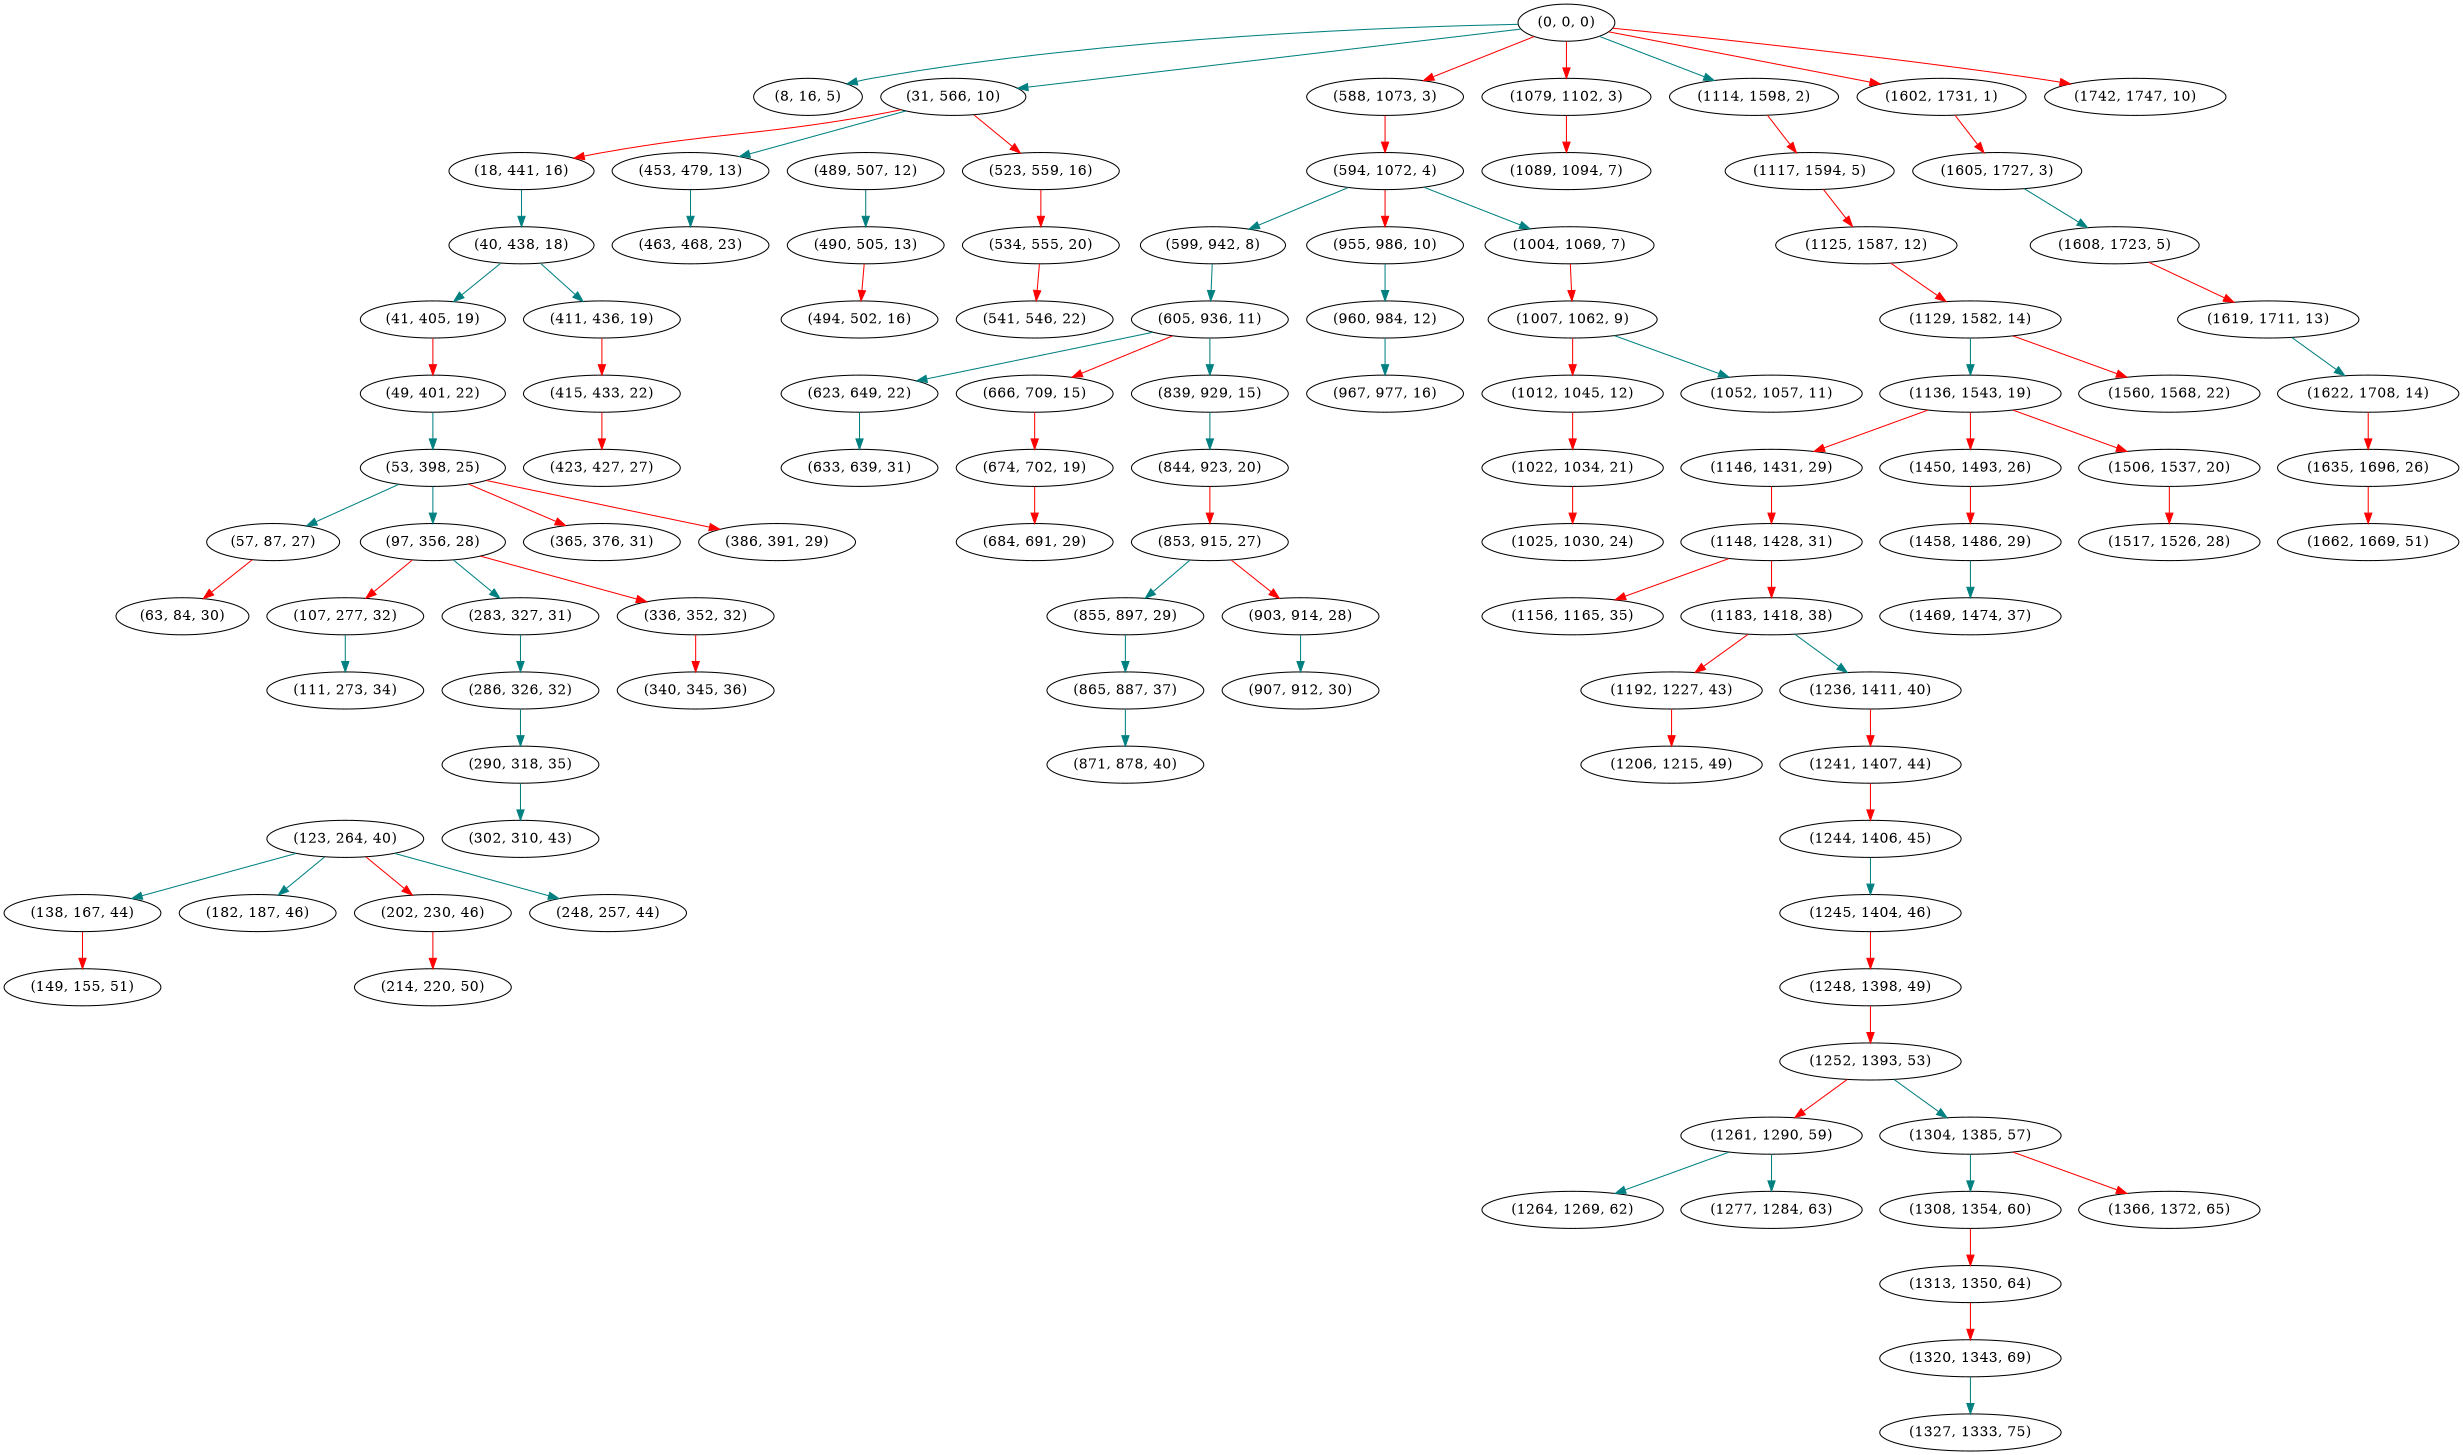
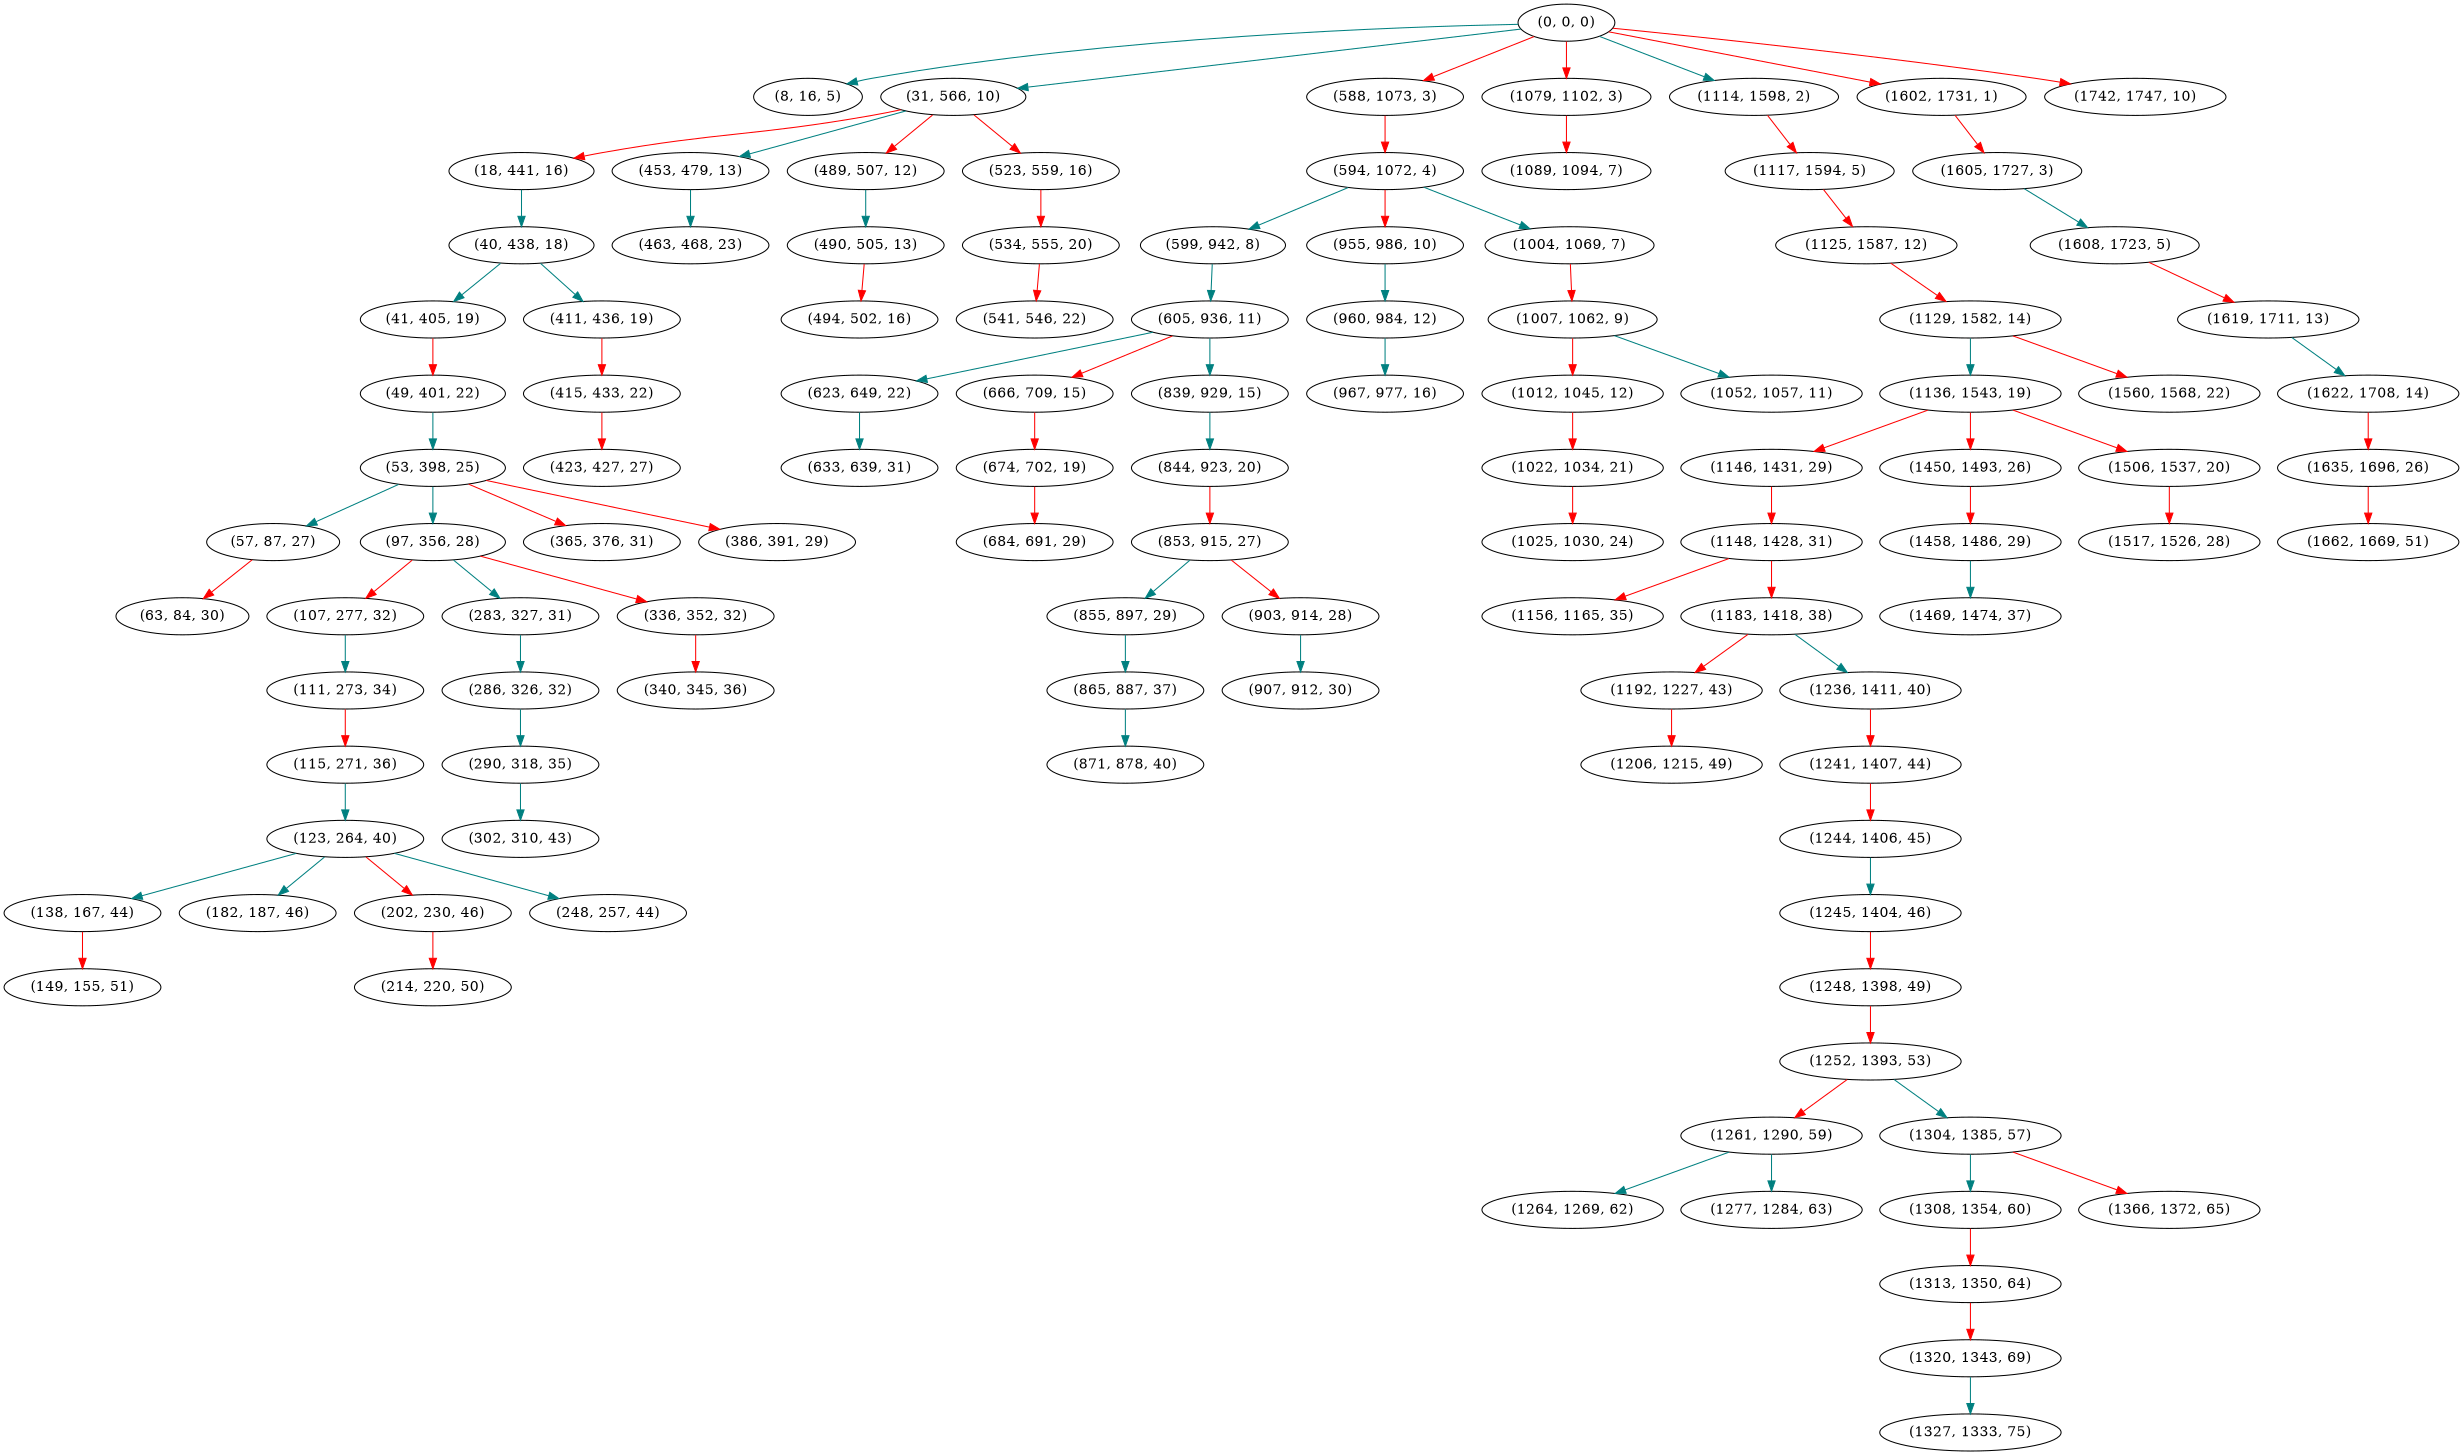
edge "(31, 566, 10)" -> "(489, 507, 12)": added
node "(115, 271, 36)": added
